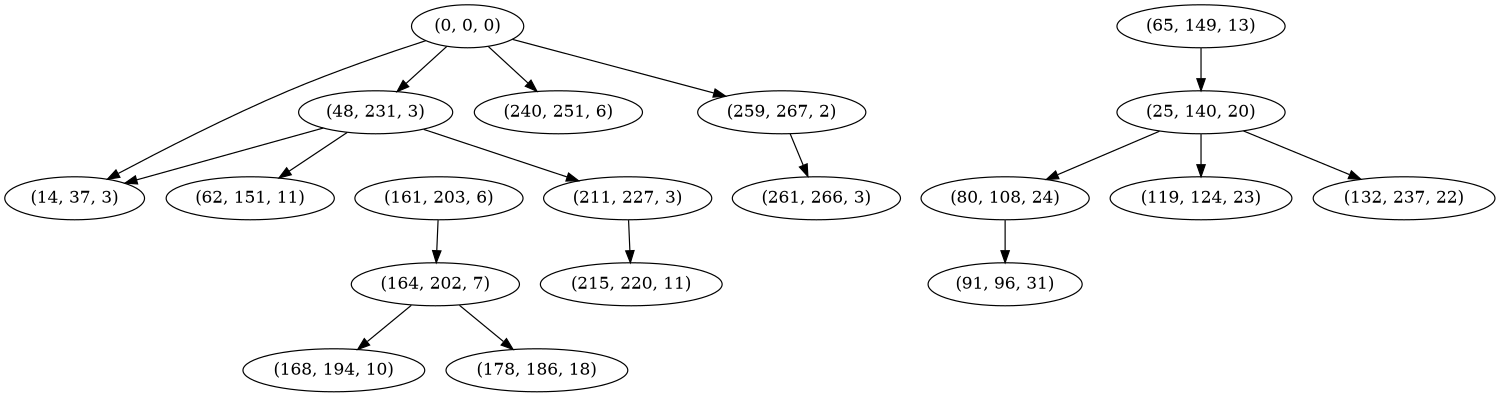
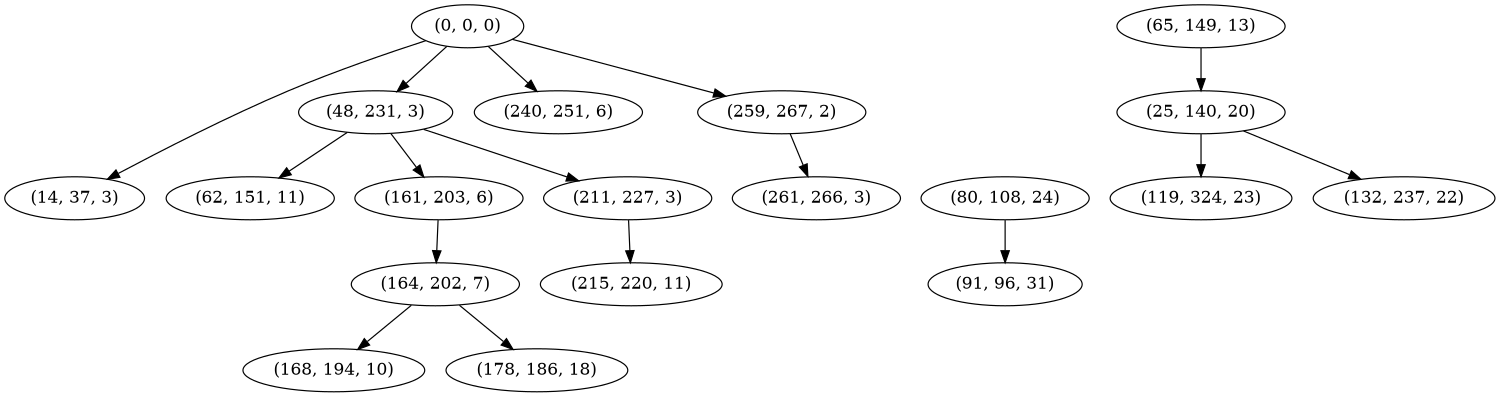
edge "(25, 140, 20)" -> "(80, 108, 24)": removed
edge "(48, 231, 3)" -> "(14, 37, 3)": now "(48, 231, 3)" -> "(161, 203, 6)"
node "(119, 124, 23)": label "(119, 124, 23)" -> "(119, 324, 23)"
